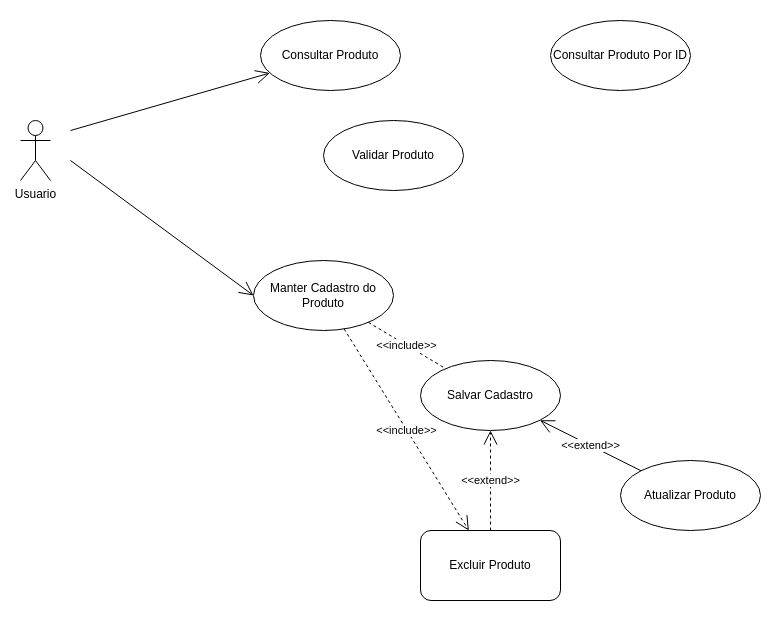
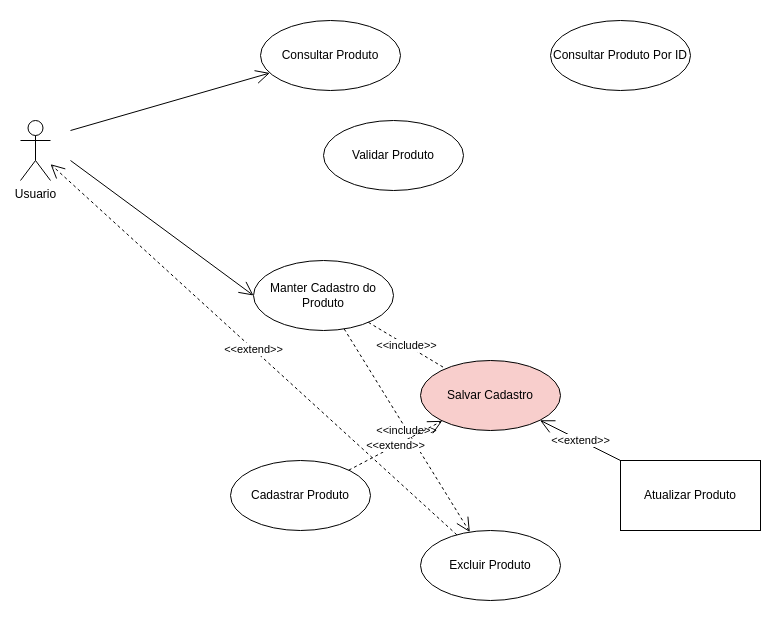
node "Salvar Cadastro": fillcolor #ffffff -> #f8cecc
edge "Cadastrar Produto" -> "Salvar Cadastro": added, label "<<extend>>"
edge "Excluir Produto" -> "Salvar Cadastro": now "Excluir Produto" -> "Usuario"
node "Cadastrar Produto": added
node "Atualizar Produto": shape ellipse -> rectangle
node "Excluir Produto": shape rounded rectangle -> ellipse
